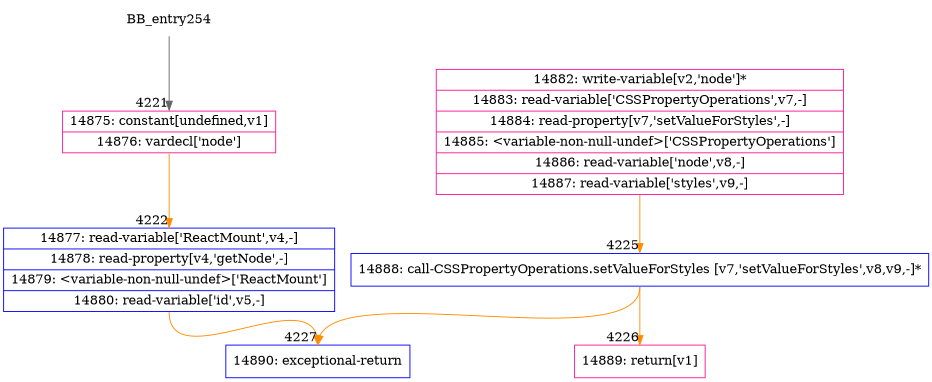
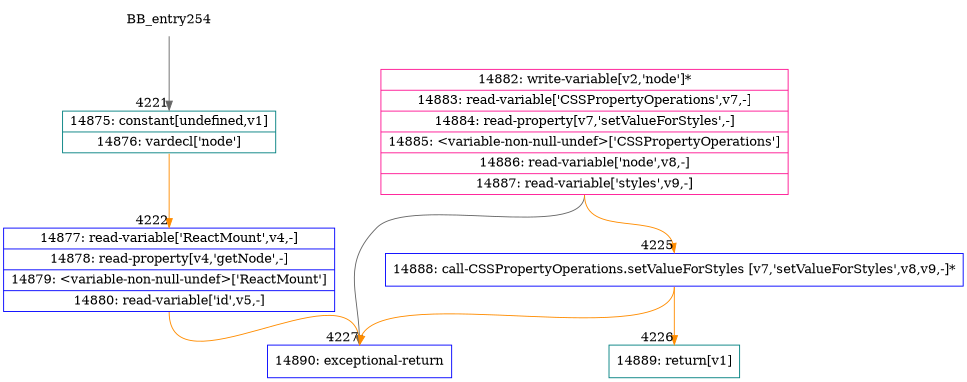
node "14875: constant[undefined,v1]": color deeppink -> teal
edge "14882: write-variable[v2,'node']*" -> "14890: exceptional-return": added
node "14889: return[v1]": color deeppink -> teal
